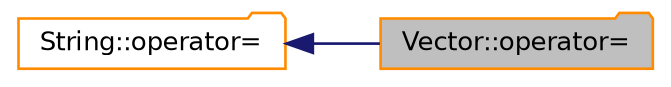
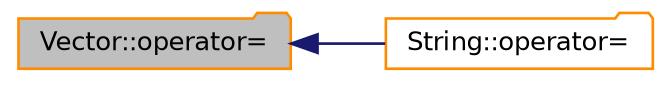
edge "Vector::operator=" -> "String::operator=": reversed
